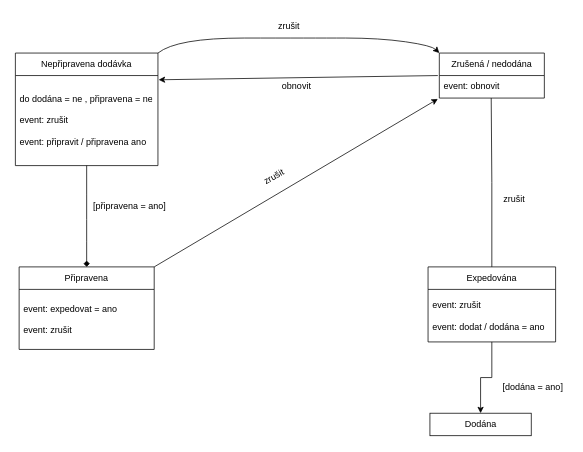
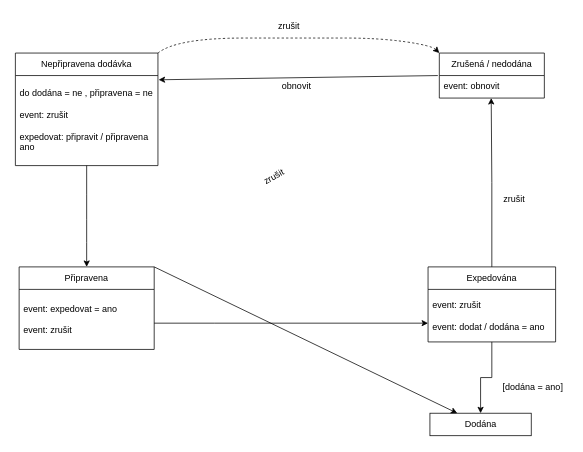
edge "Nepřipravena dodávka" -> "Zrušená / nedodána": style solid -> dashed
edge "event: obnovit" -- "Expedována": arrowhead none -> classic
node "do dodána = ne , připravena = ne event: zrušit event: připravit / připravena ano": label "do dodána = ne , připravena = ne event: zrušit event: připravit / připravena ano" -> "do dodána = ne , připravena = ne event: zrušit expedovat: připravit / připravena ano"
edge "Připravena" -> "event: obnovit": now "Připravena" -> "Dodána"
node "[připravena = ano]": removed
edge "Nepřipravena dodávka" -> "Připravena": arrowhead diamond -> classic
edge "event: expedovat = ano event: zrušit" -> "Expedována": added
